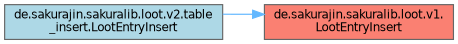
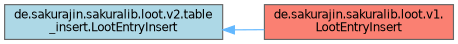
edge "de.sakurajin.sakuralib.loot.v2.table _insert.LootEntryInsert" -> "de.sakurajin.sakuralib.loot.v1. LootEntryInsert": reversed
